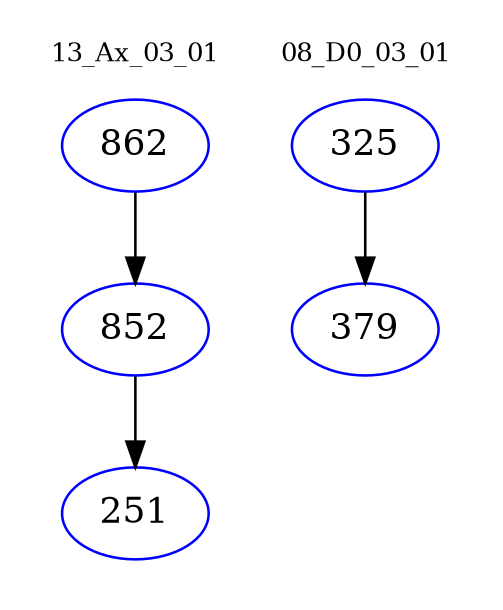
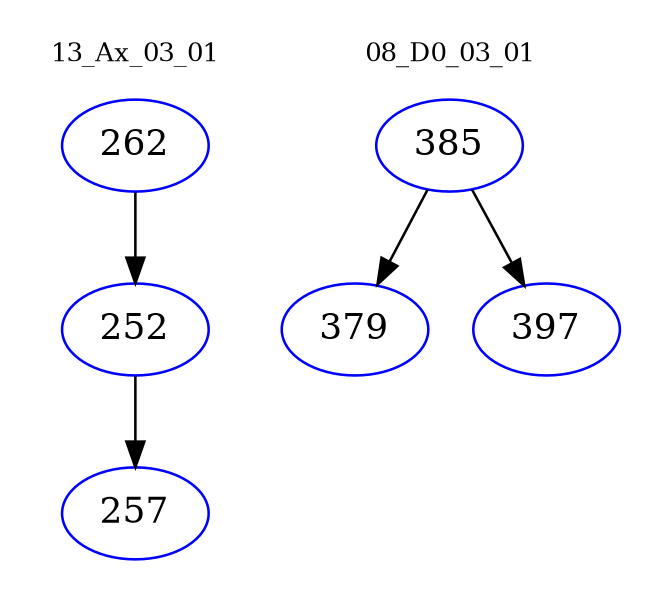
node "862": label "862" -> "262"
node "325": label "325" -> "385"
node "852": label "852" -> "252"
node "397": added
node "251": label "251" -> "257"
